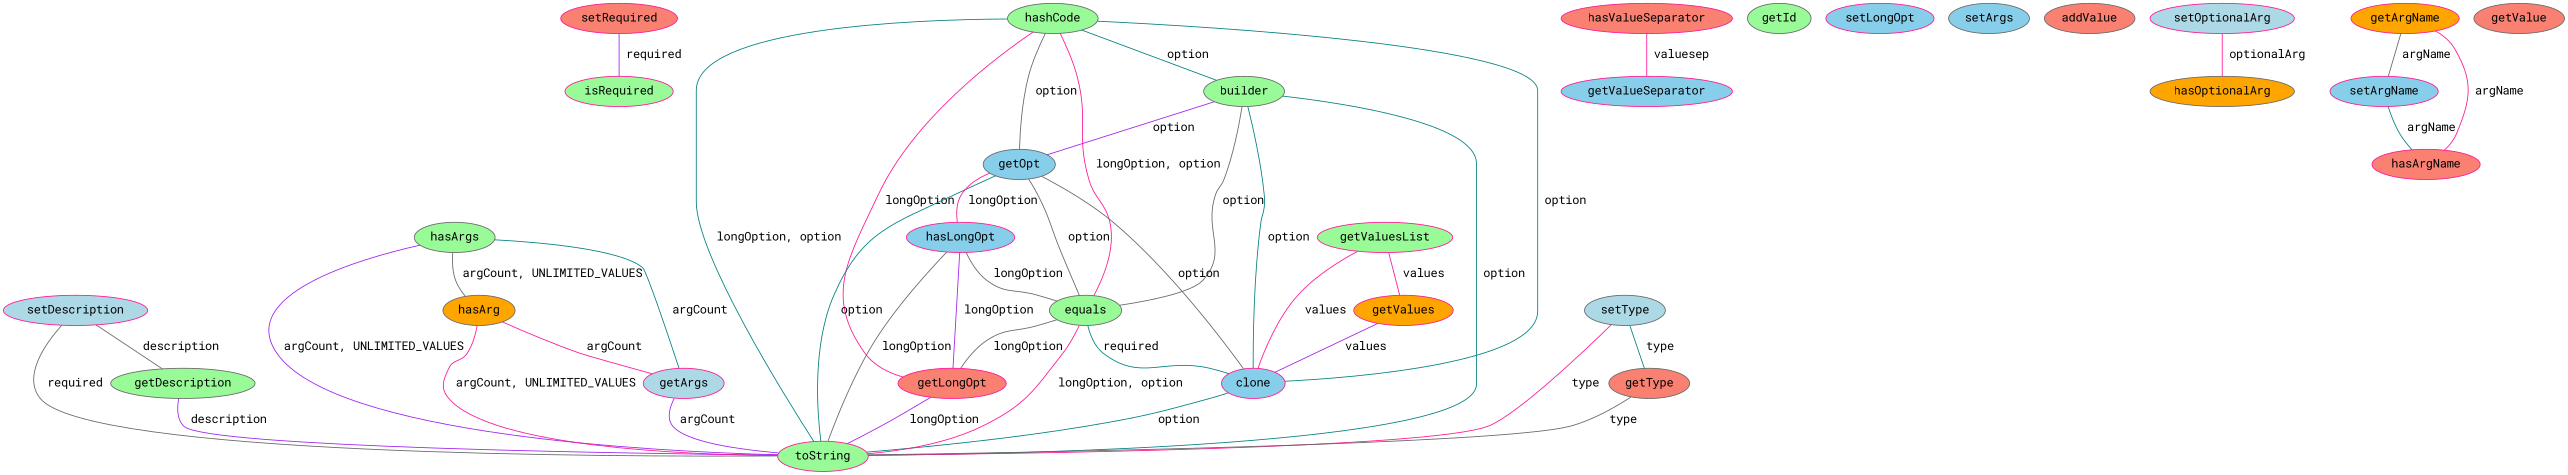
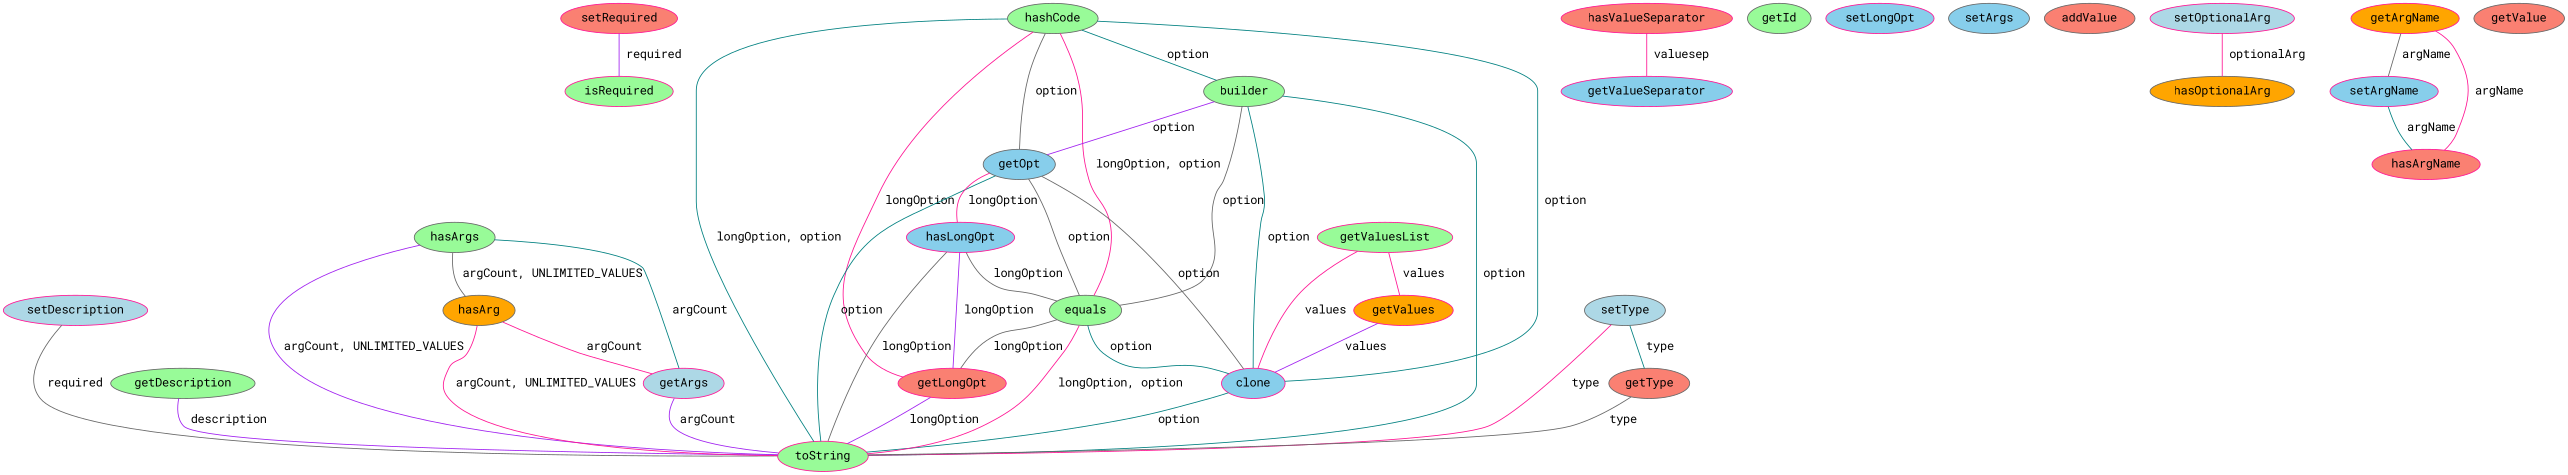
edge "setDescription" -- "getDescription": removed, label "description"
edge "equals" -- "clone": label " required" -> " option"
